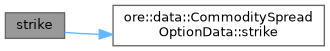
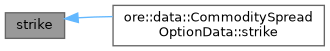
edge "strike" -> "ore::data::CommoditySpread OptionData::strike": reversed
